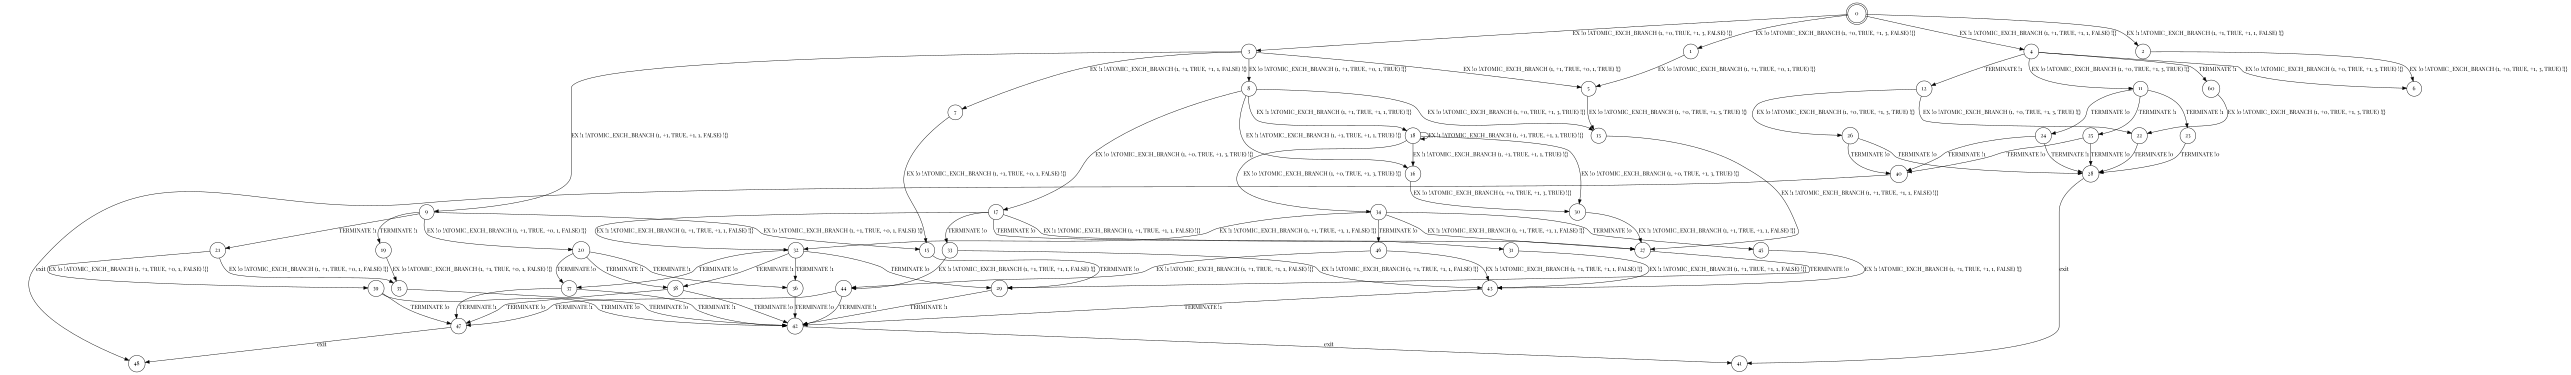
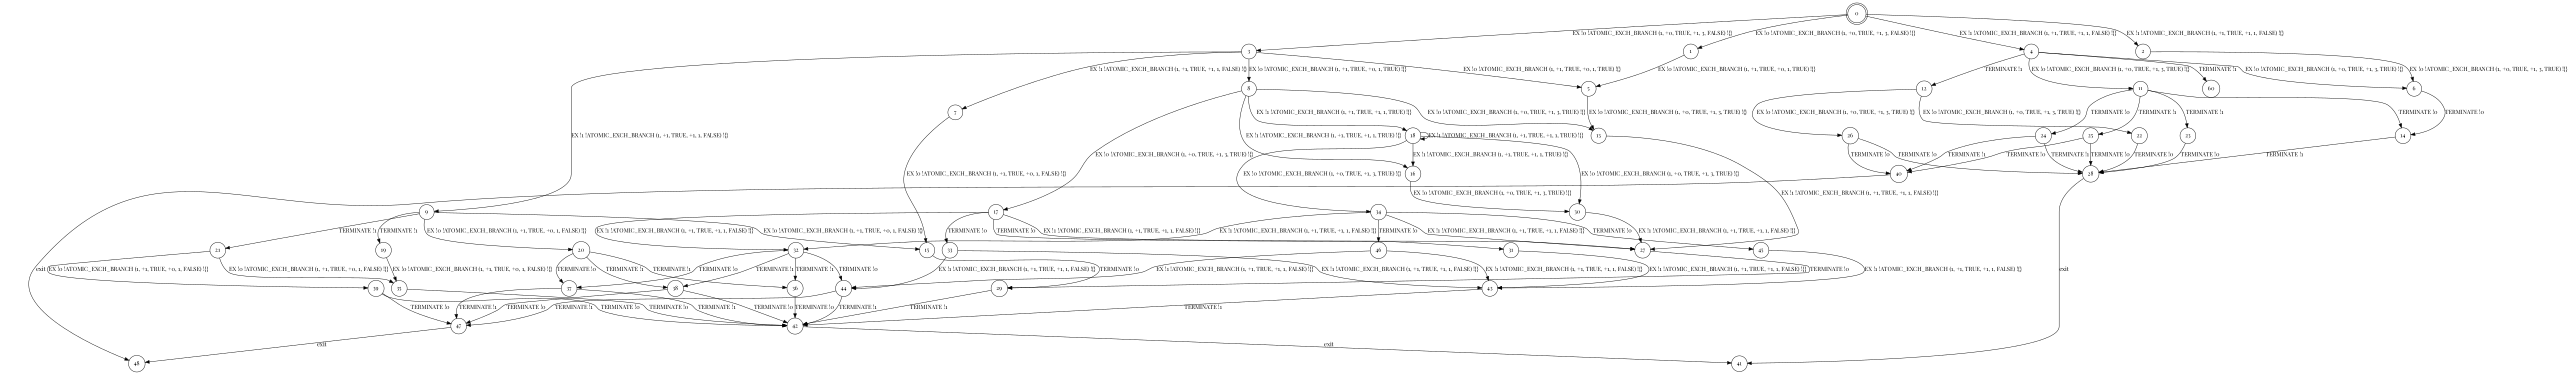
edge "60" -> "22": removed, label "EX !0 !ATOMIC_EXCH_BRANCH (1, +0, TRUE, +1, 3, TRUE) !{}"
node "14": added
edge "32" -> "29": now "32" -> "44"
